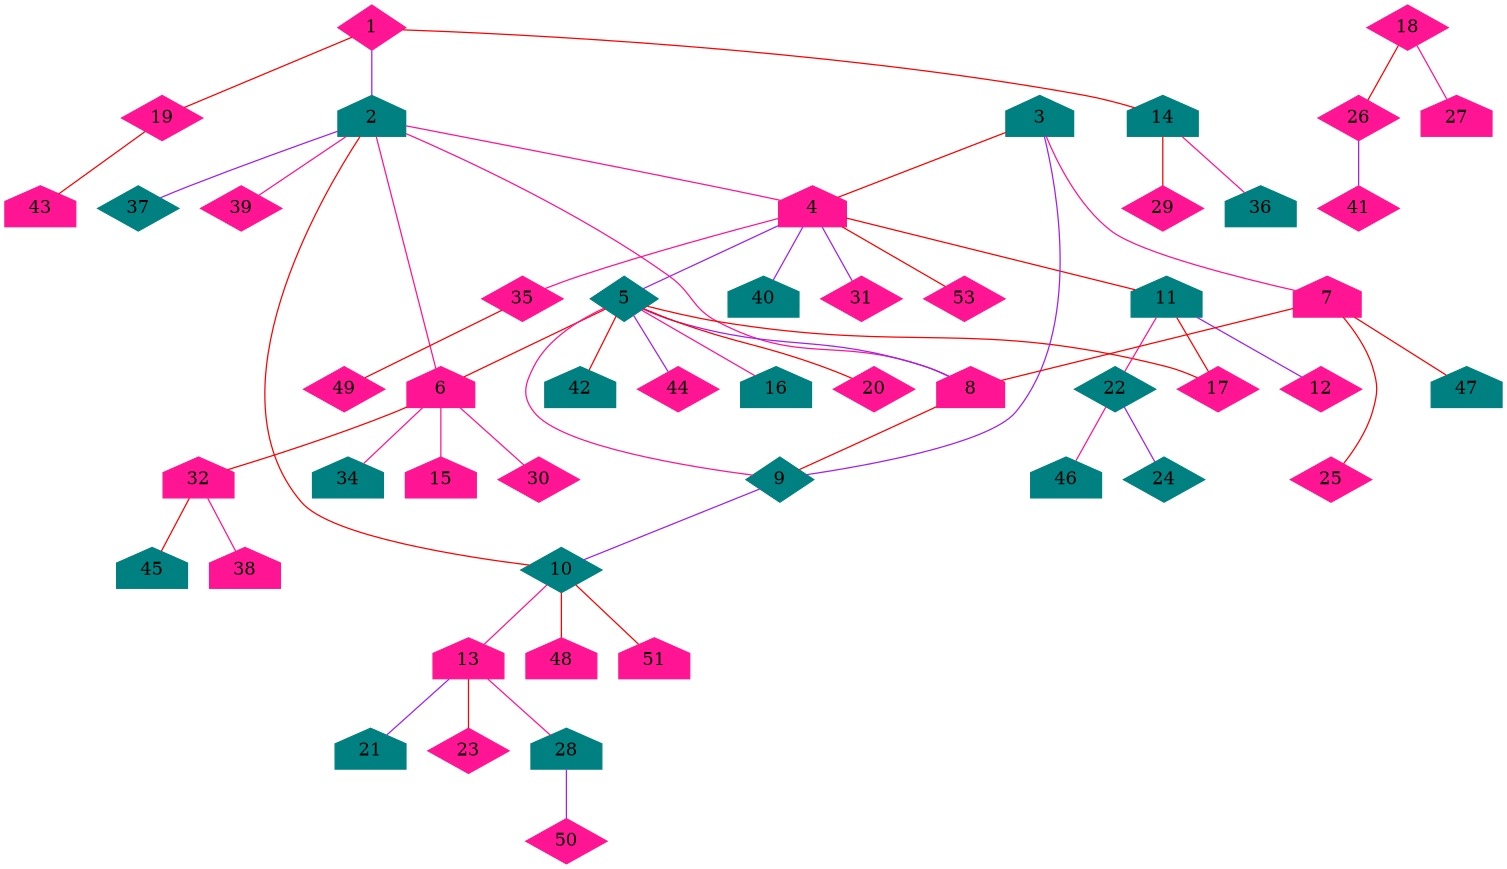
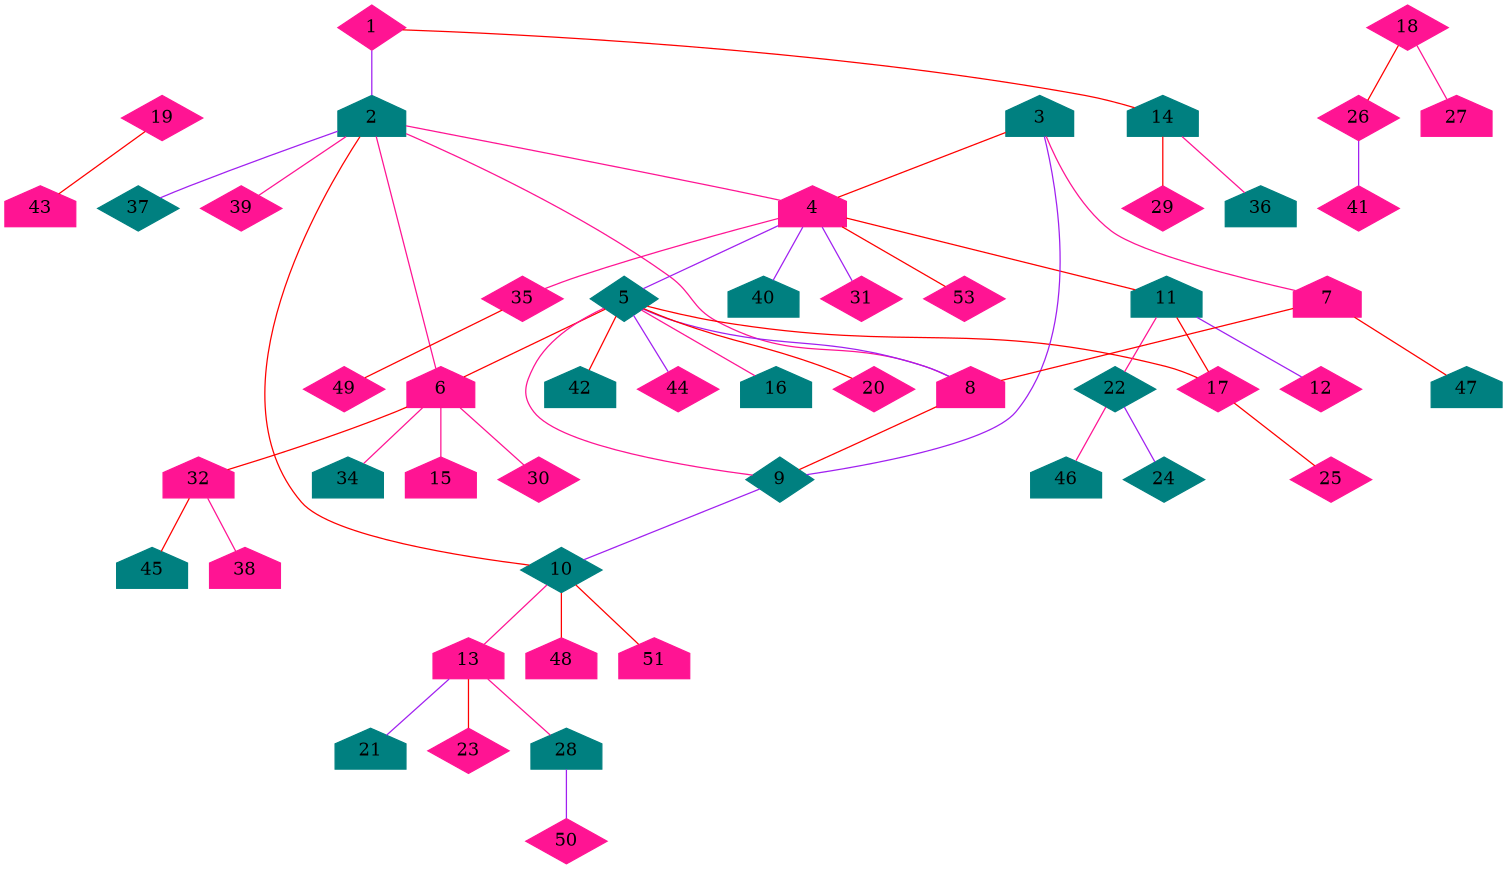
edge "1" -- "19": removed
edge "7" -- "25": now "17" -- "25"
